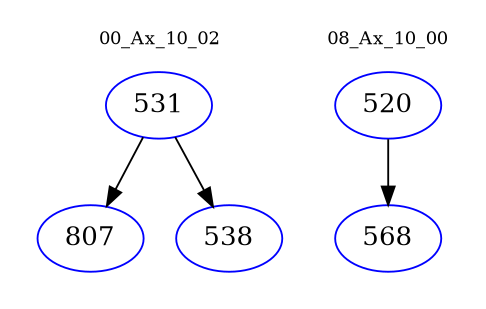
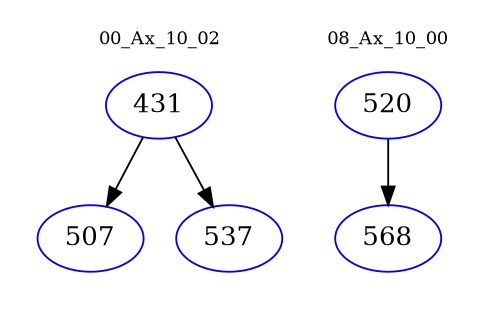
node "531": label "531" -> "431"
node "807": label "807" -> "507"
node "538": label "538" -> "537"
